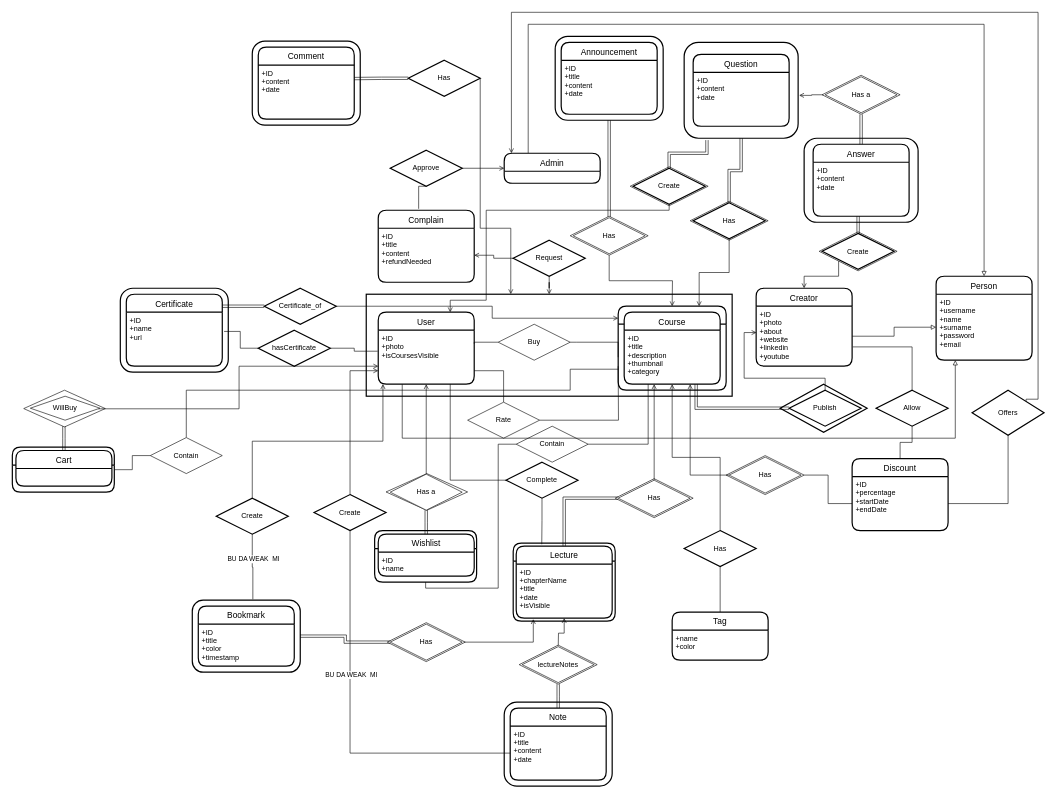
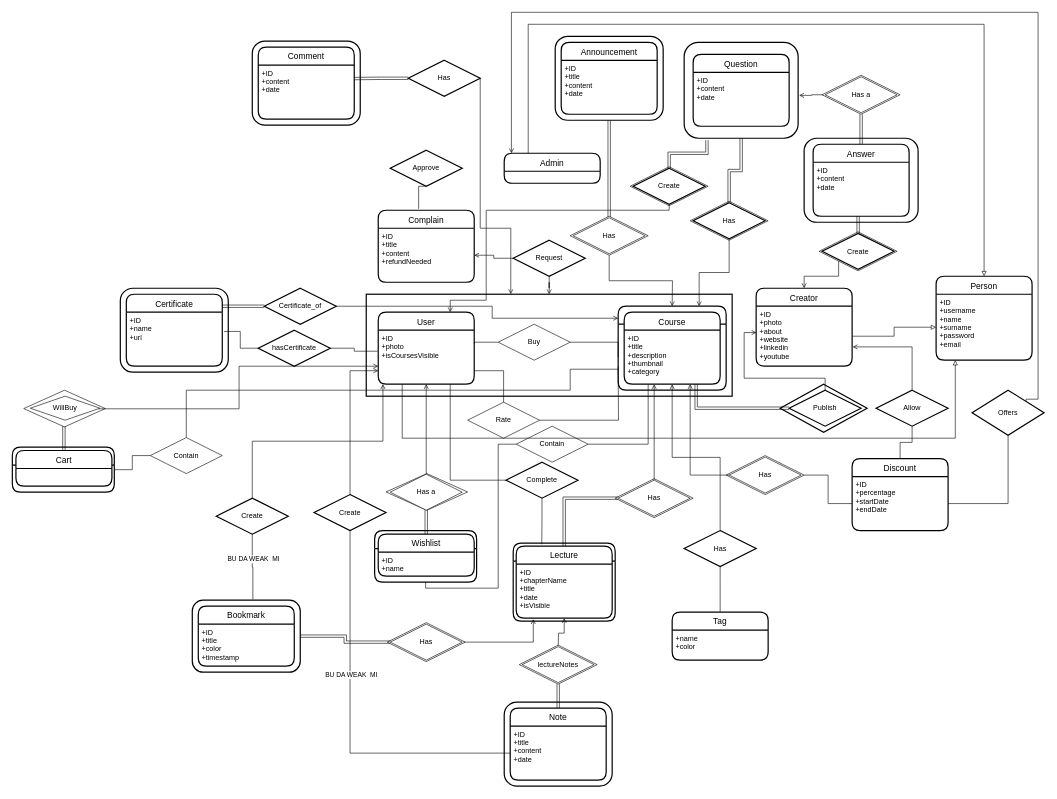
edge "Approve" -> "Admin": removed
edge "+ID +photo +about +website +linkedin +youtube" -- "Allow": arrowhead none -> open
